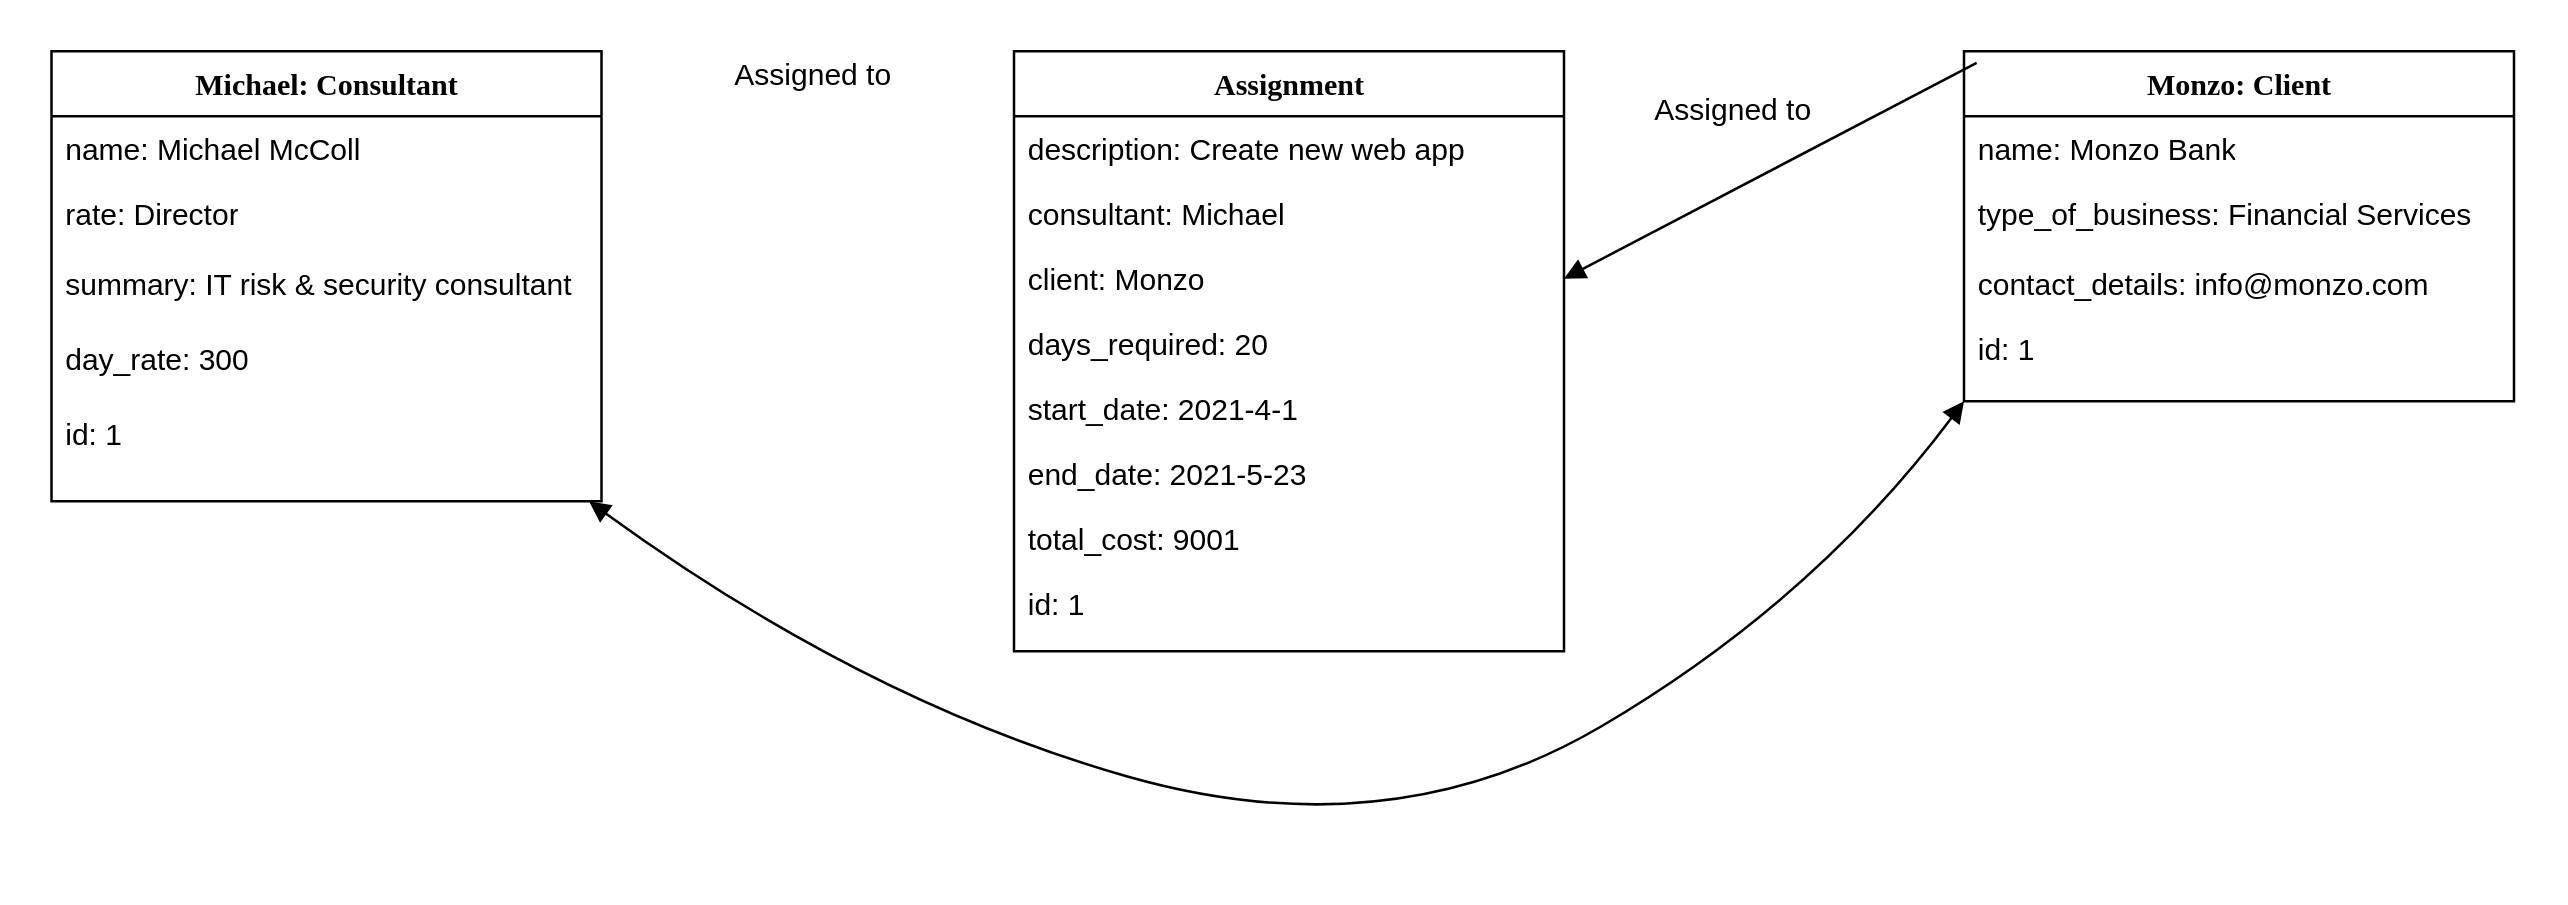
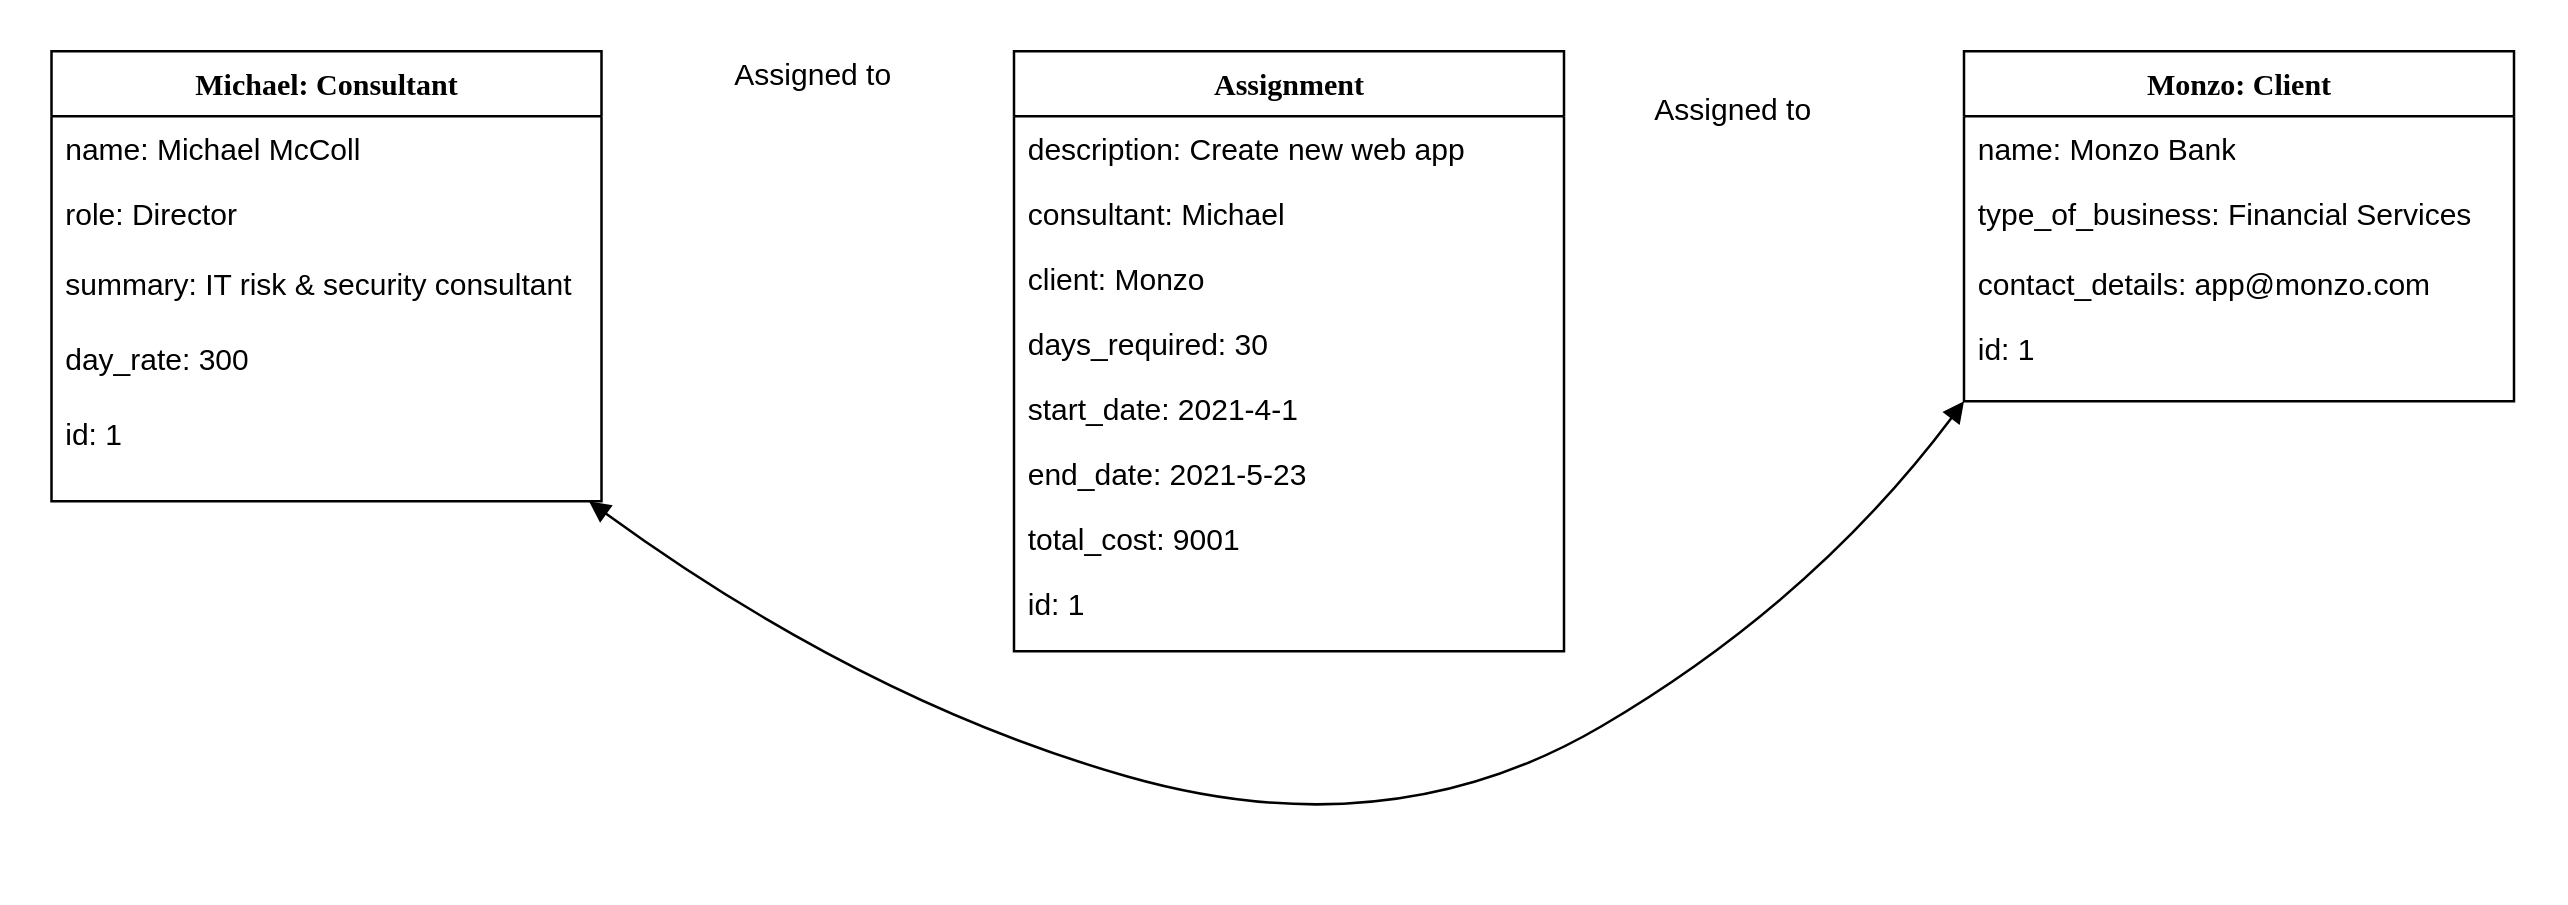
edge "Monzo: Client" -> "client: Monzo": removed
node "rate: Director": label "rate: Director" -> "role: Director"
node "contact_details: info@monzo.com": label "contact_details: info@monzo.com" -> "contact_details: app@monzo.com"
node "days_required: 20": label "days_required: 20" -> "days_required: 30"
